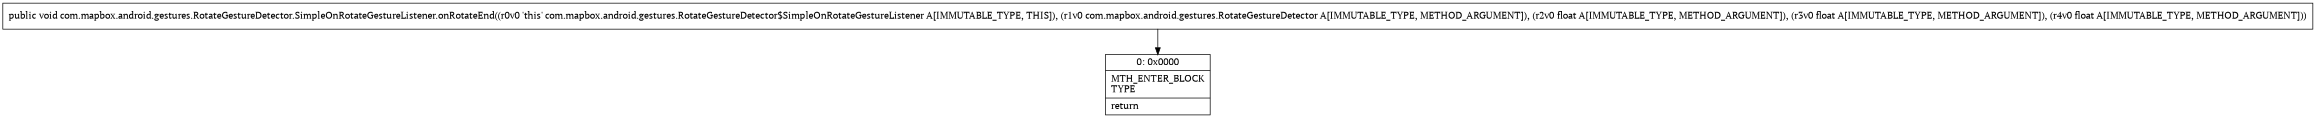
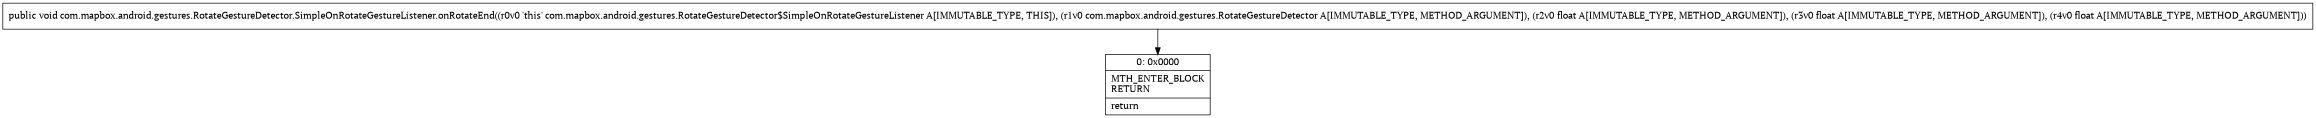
node "0: 0x0000": text "TYPE" -> "RETURN"
